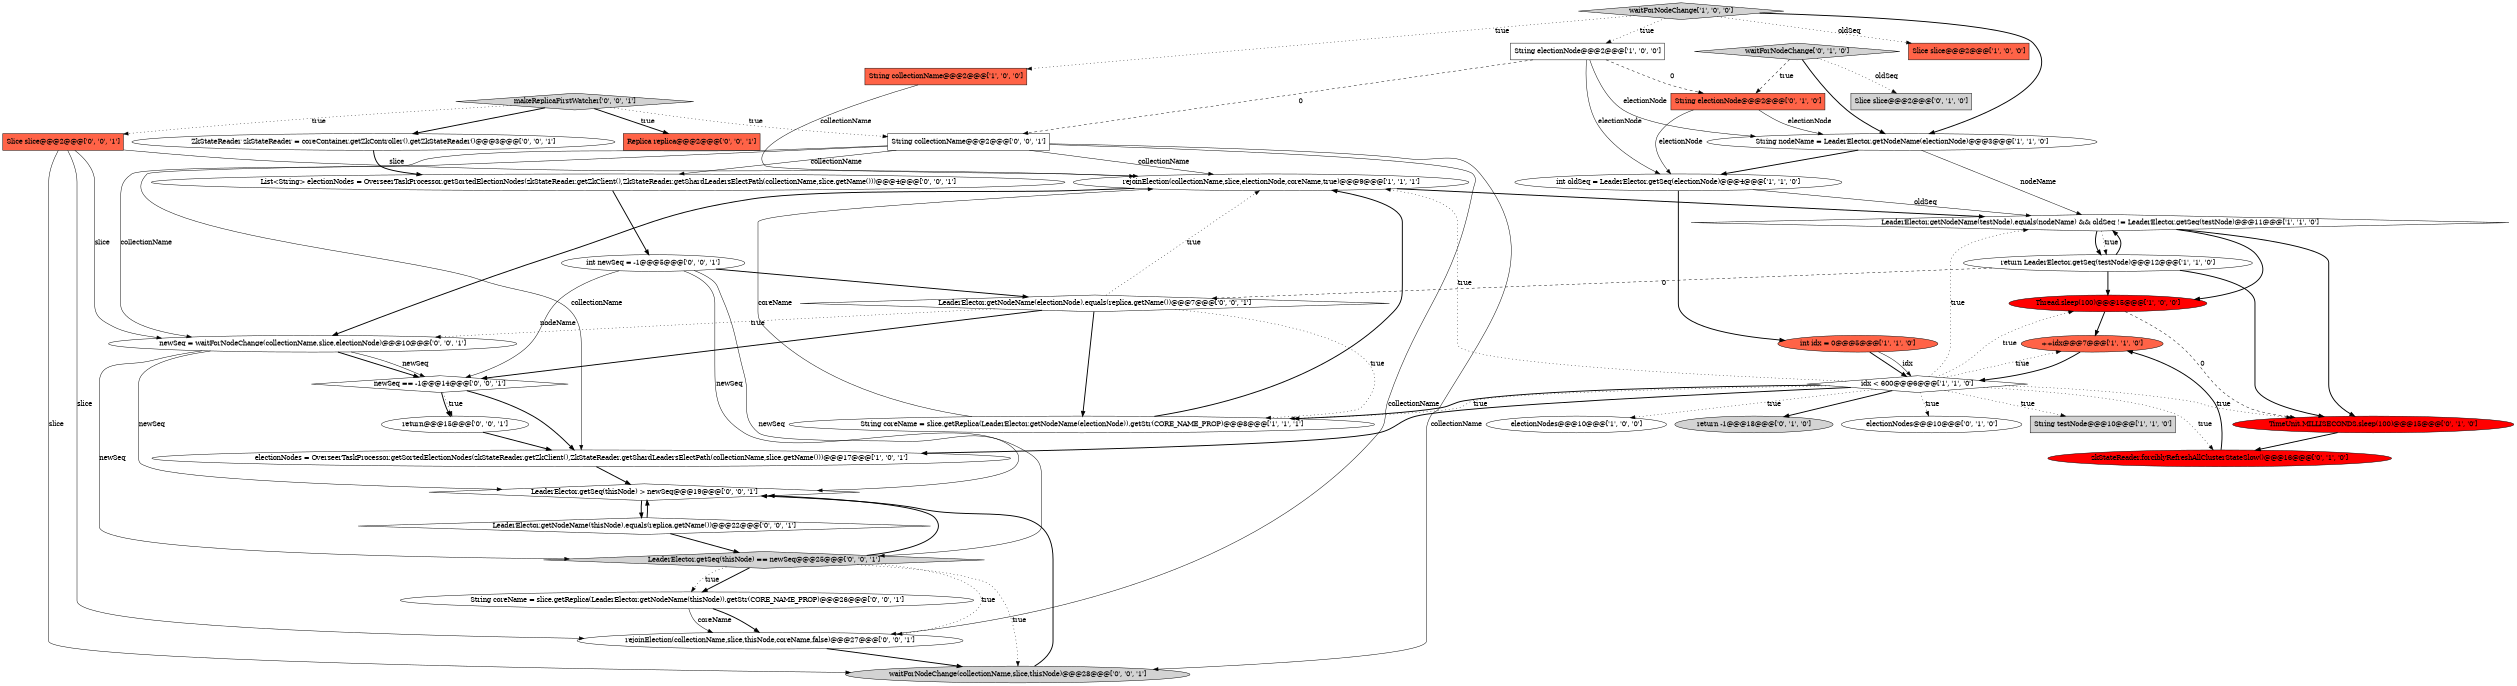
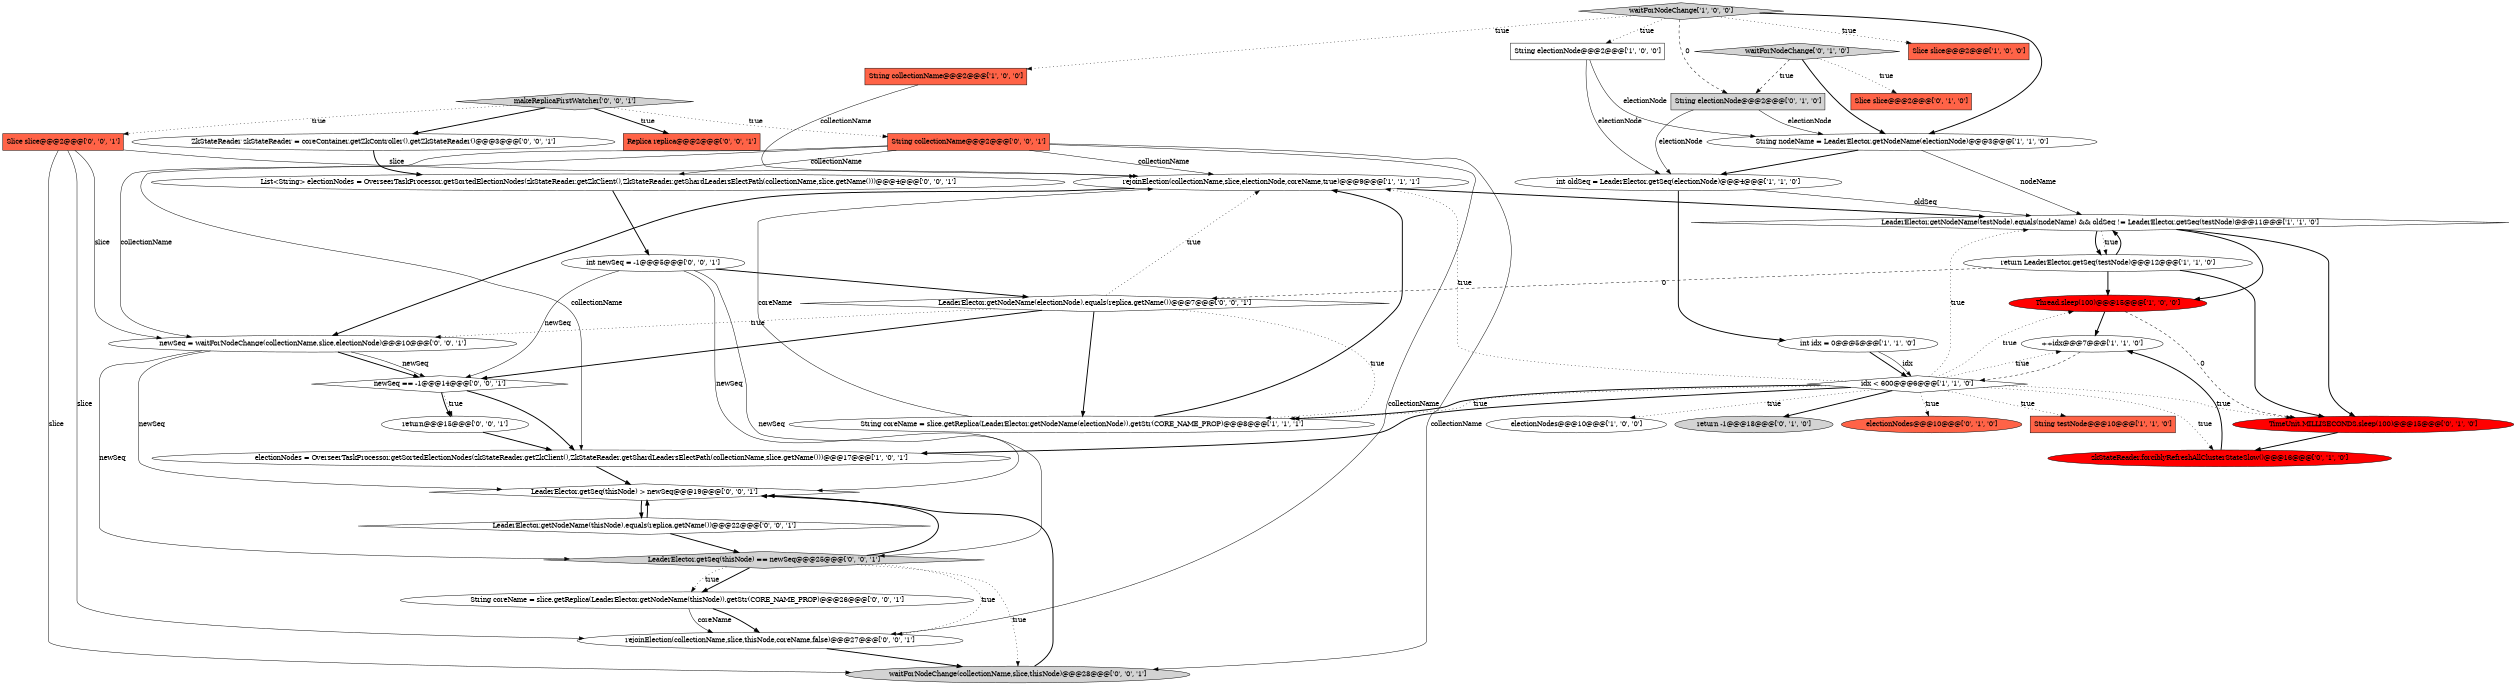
edge "waitForNodeChange['1', '0', '0']" -> "Slice slice@@@2@@@['1', '0', '0']": label "oldSeq" -> "true"
edge "waitForNodeChange['0', '1', '0']" -> "Slice slice@@@2@@@['0', '1', '0']": label "oldSeq" -> "true"
edge "String electionNode@@@2@@@['1', '0', '0']" -> "String electionNode@@@2@@@['0', '1', '0']": now "waitForNodeChange['1', '0', '0']" -> "String electionNode@@@2@@@['0', '1', '0']"
edge "String electionNode@@@2@@@['1', '0', '0']" -> "String collectionName@@@2@@@['0', '0', '1']": removed, label "0"
node "String electionNode@@@2@@@['0', '1', '0']": fillcolor tomato -> lightgray
node "Slice slice@@@2@@@['0', '1', '0']": fillcolor lightgray -> tomato
node "String collectionName@@@2@@@['0', '0', '1']": fillcolor white -> tomato
edge "int newSeq = -1@@@5@@@['0', '0', '1']" -> "newSeq == -1@@@14@@@['0', '0', '1']": label "nodeName" -> "newSeq"
node "int idx = 0@@@5@@@['1', '1', '0']": fillcolor tomato -> white
node "++idx@@@7@@@['1', '1', '0']": fillcolor tomato -> white
edge "++idx@@@7@@@['1', '1', '0']" -> "idx < 600@@@6@@@['1', '1', '0']": style bold -> dashed
node "electionNodes@@@10@@@['0', '1', '0']": fillcolor white -> tomato
node "String testNode@@@10@@@['1', '1', '0']": fillcolor lightgray -> tomato
